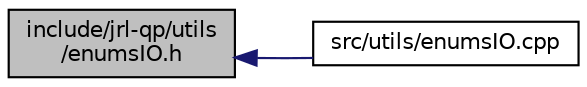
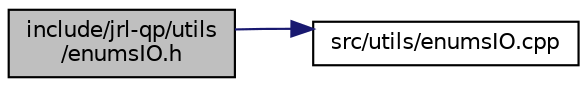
edge "src/utils/enumsIO.cpp" -> "include/jrl-qp/utils /enumsIO.h": reversed
